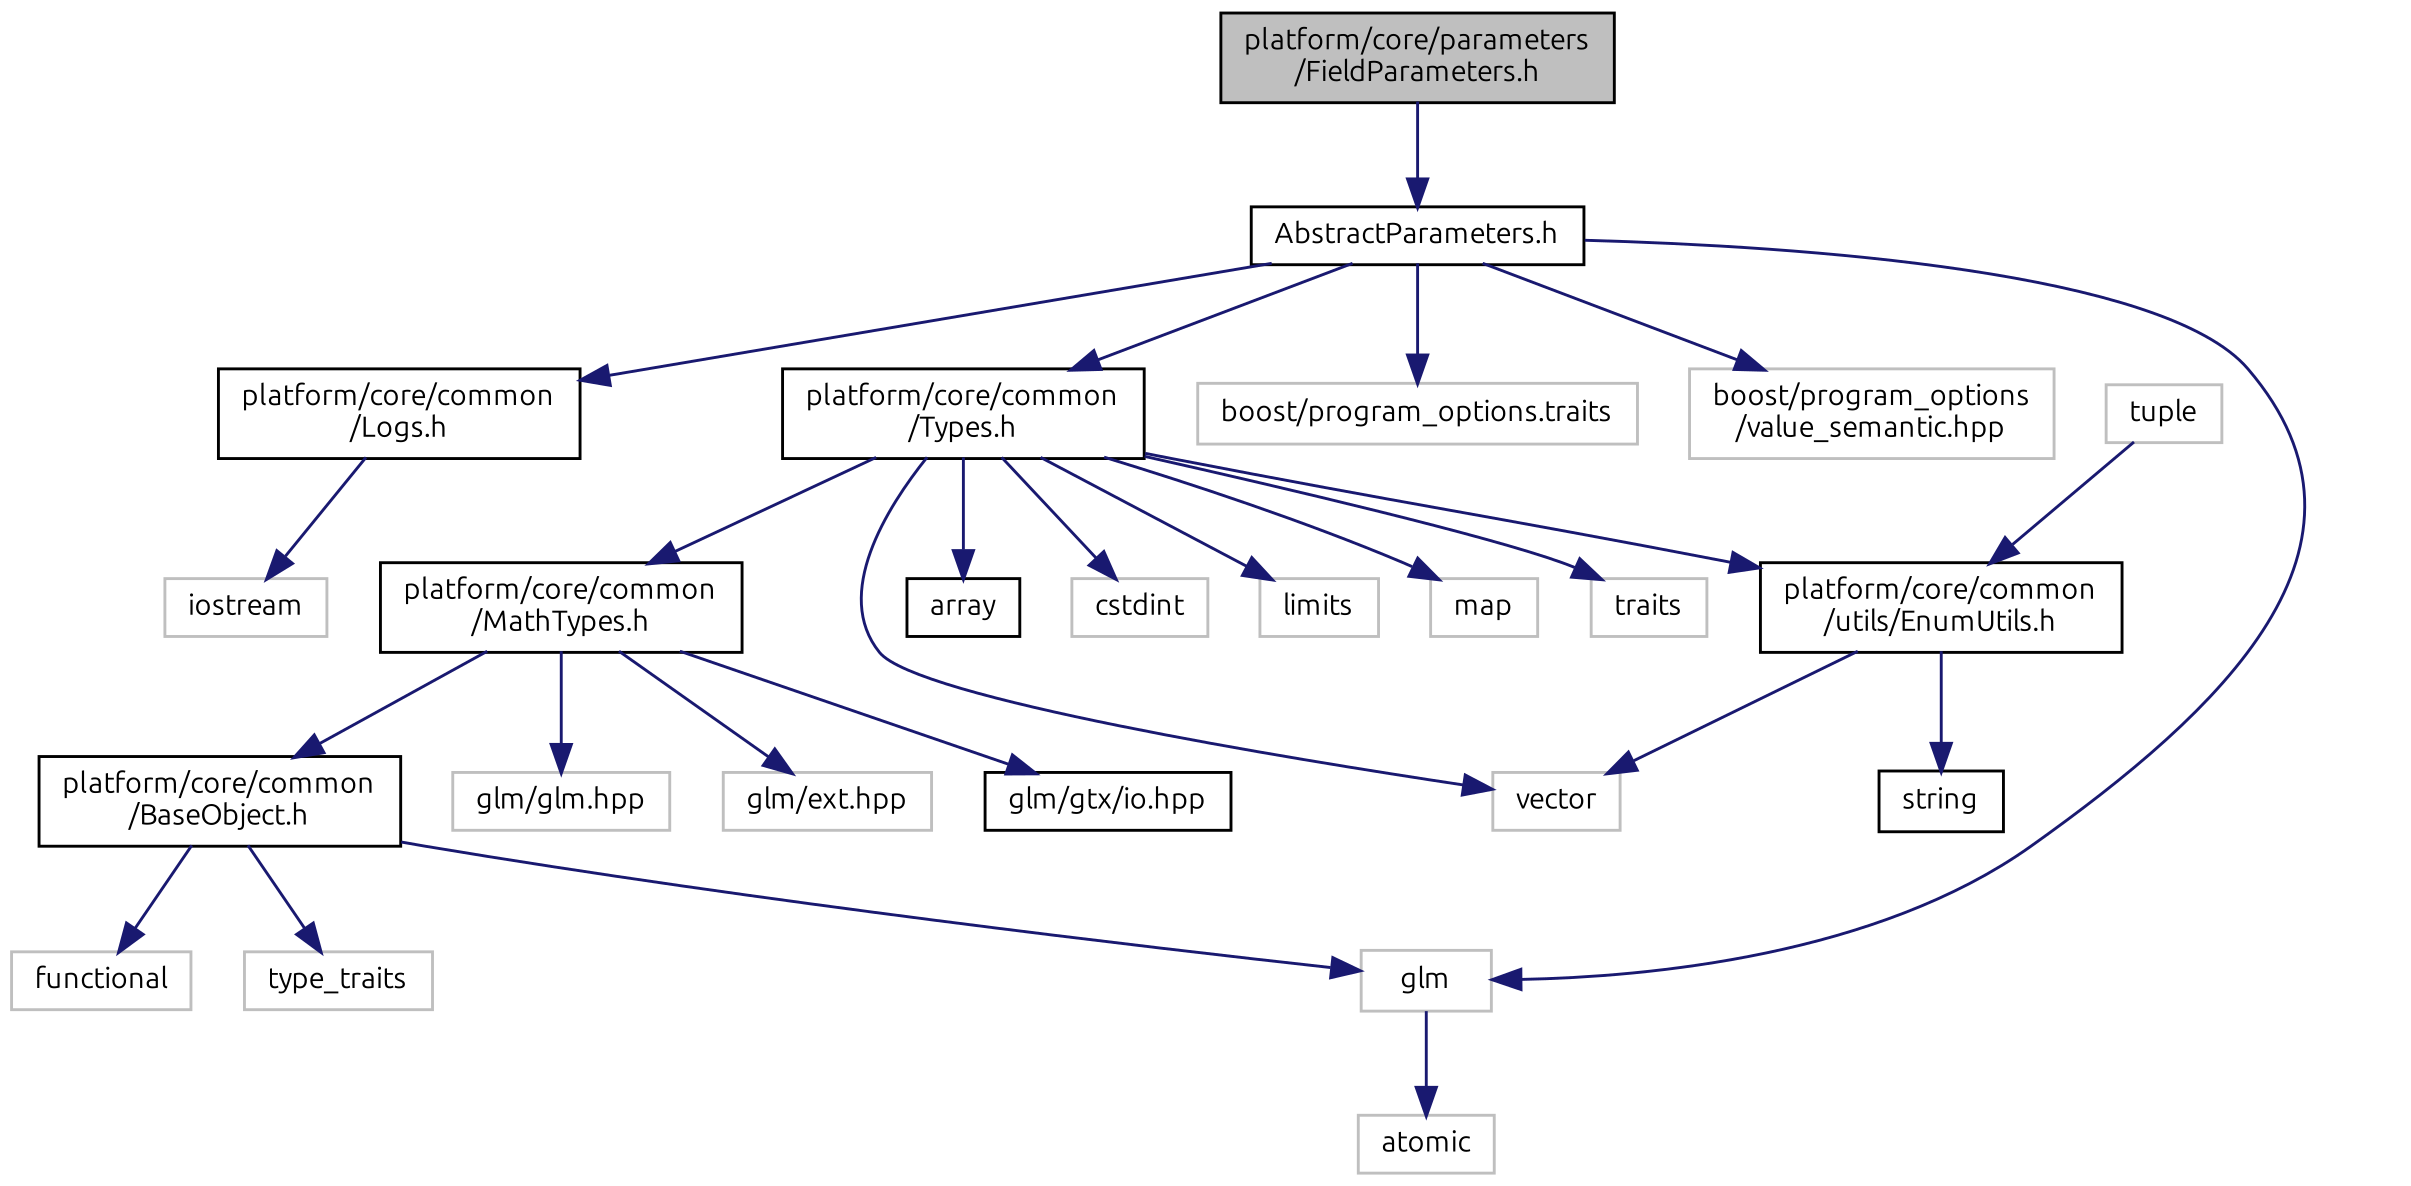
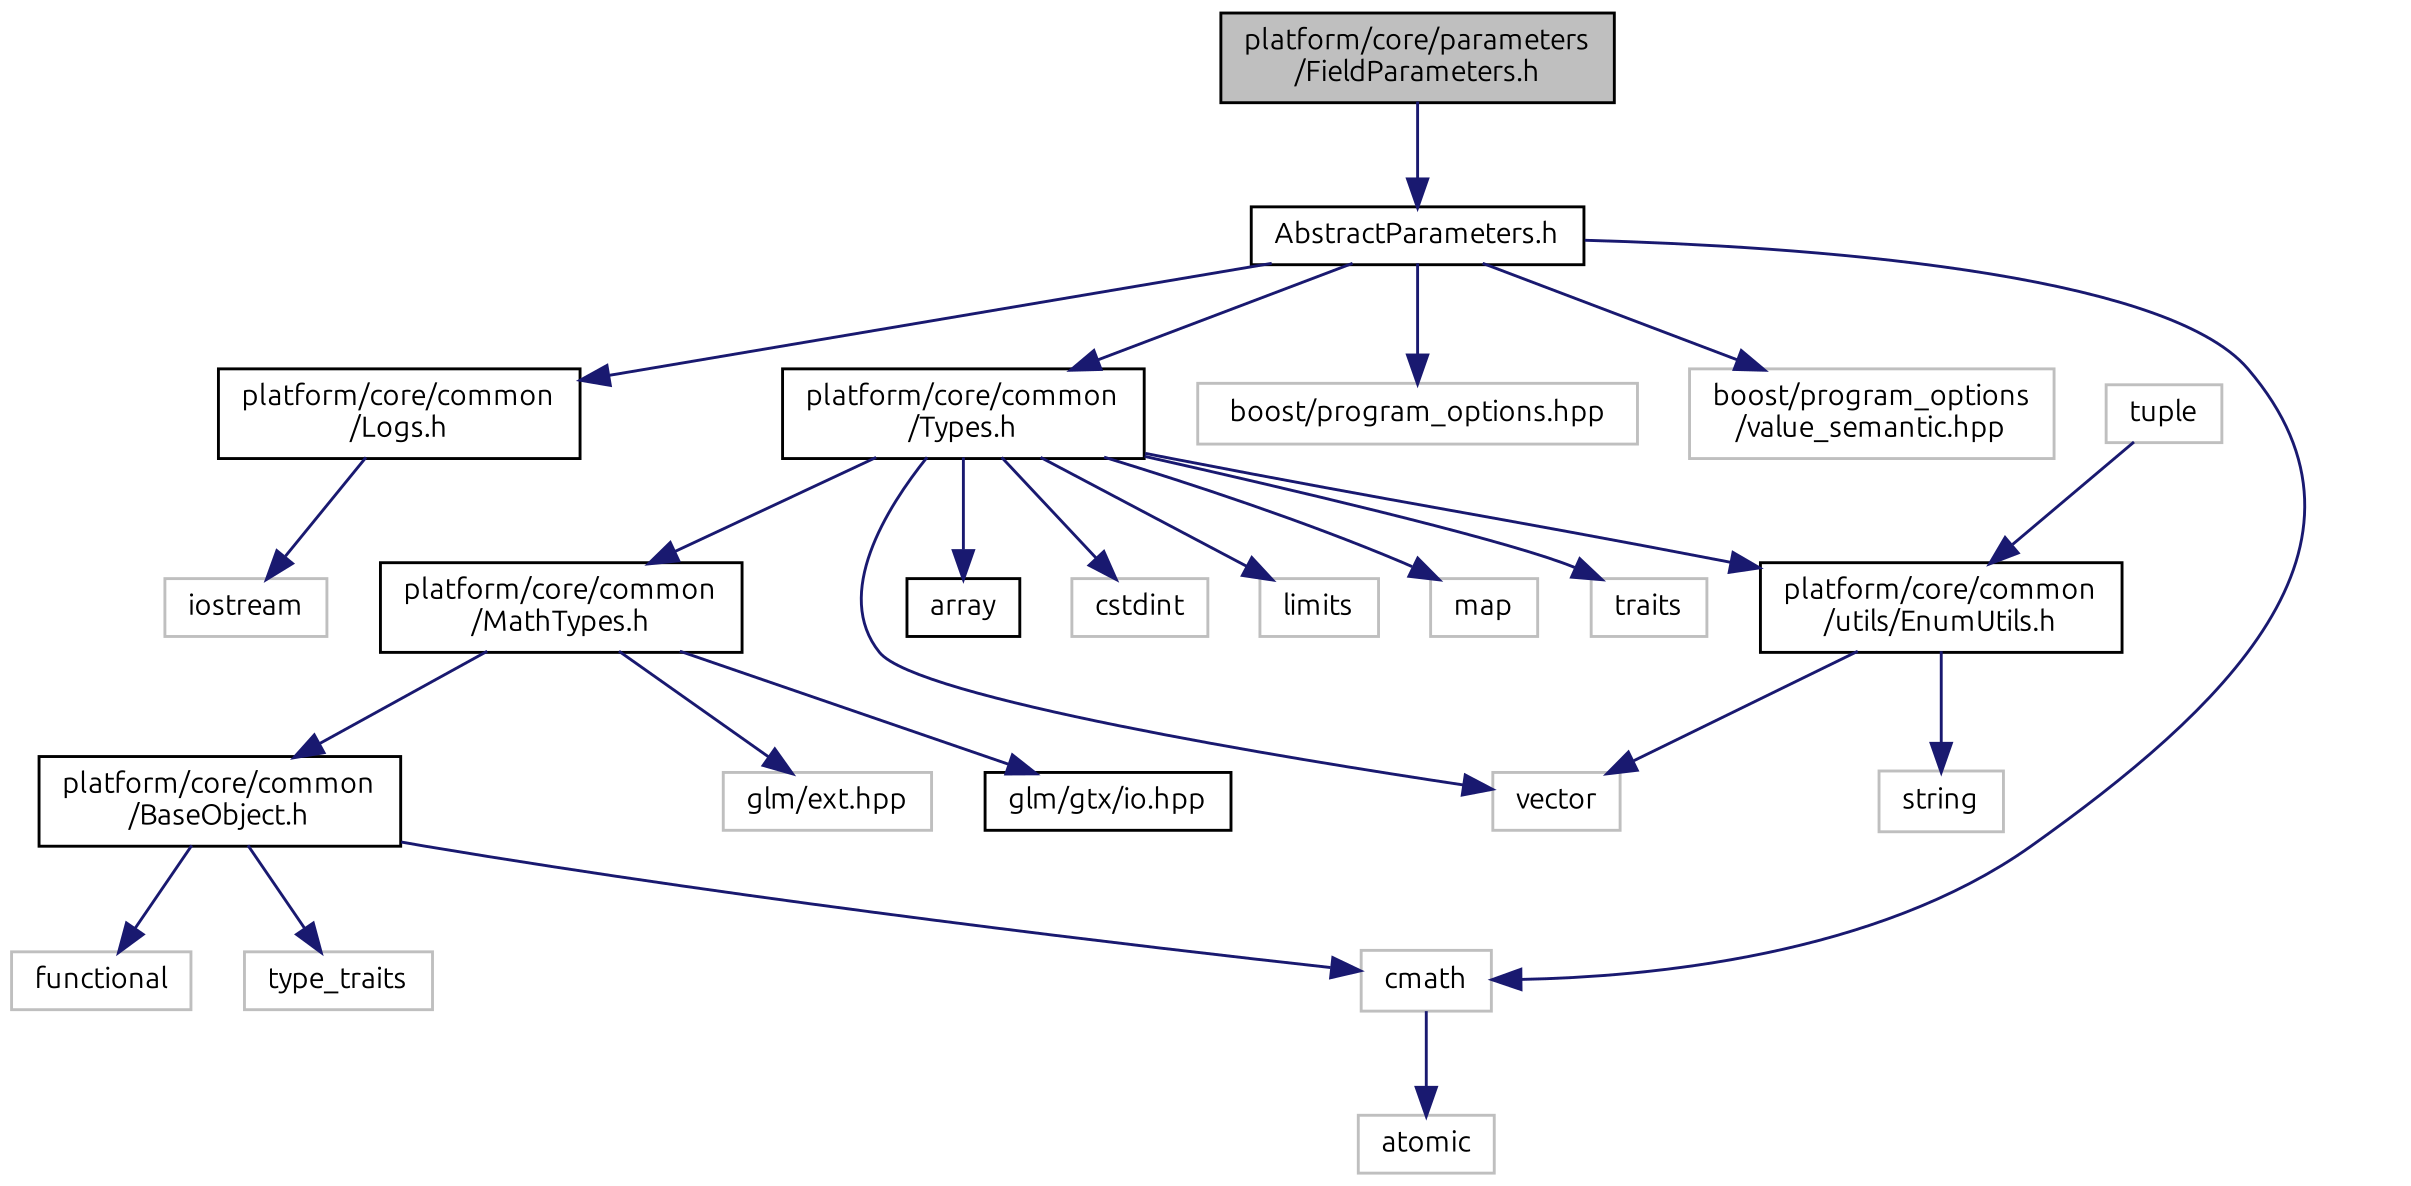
node "boost/program_options.traits": label "boost/program_options.traits" -> "boost/program_options.hpp"
node "glm/glm.hpp": removed
node "string": color black -> grey75
node "glm": label "glm" -> "cmath"
